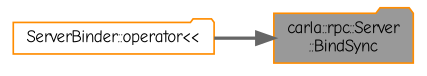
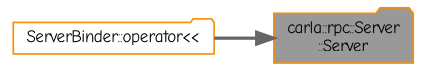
node "carla::rpc::Server ::BindSync": label "carla::rpc::Server ::BindSync" -> "carla::rpc::Server ::Server"
